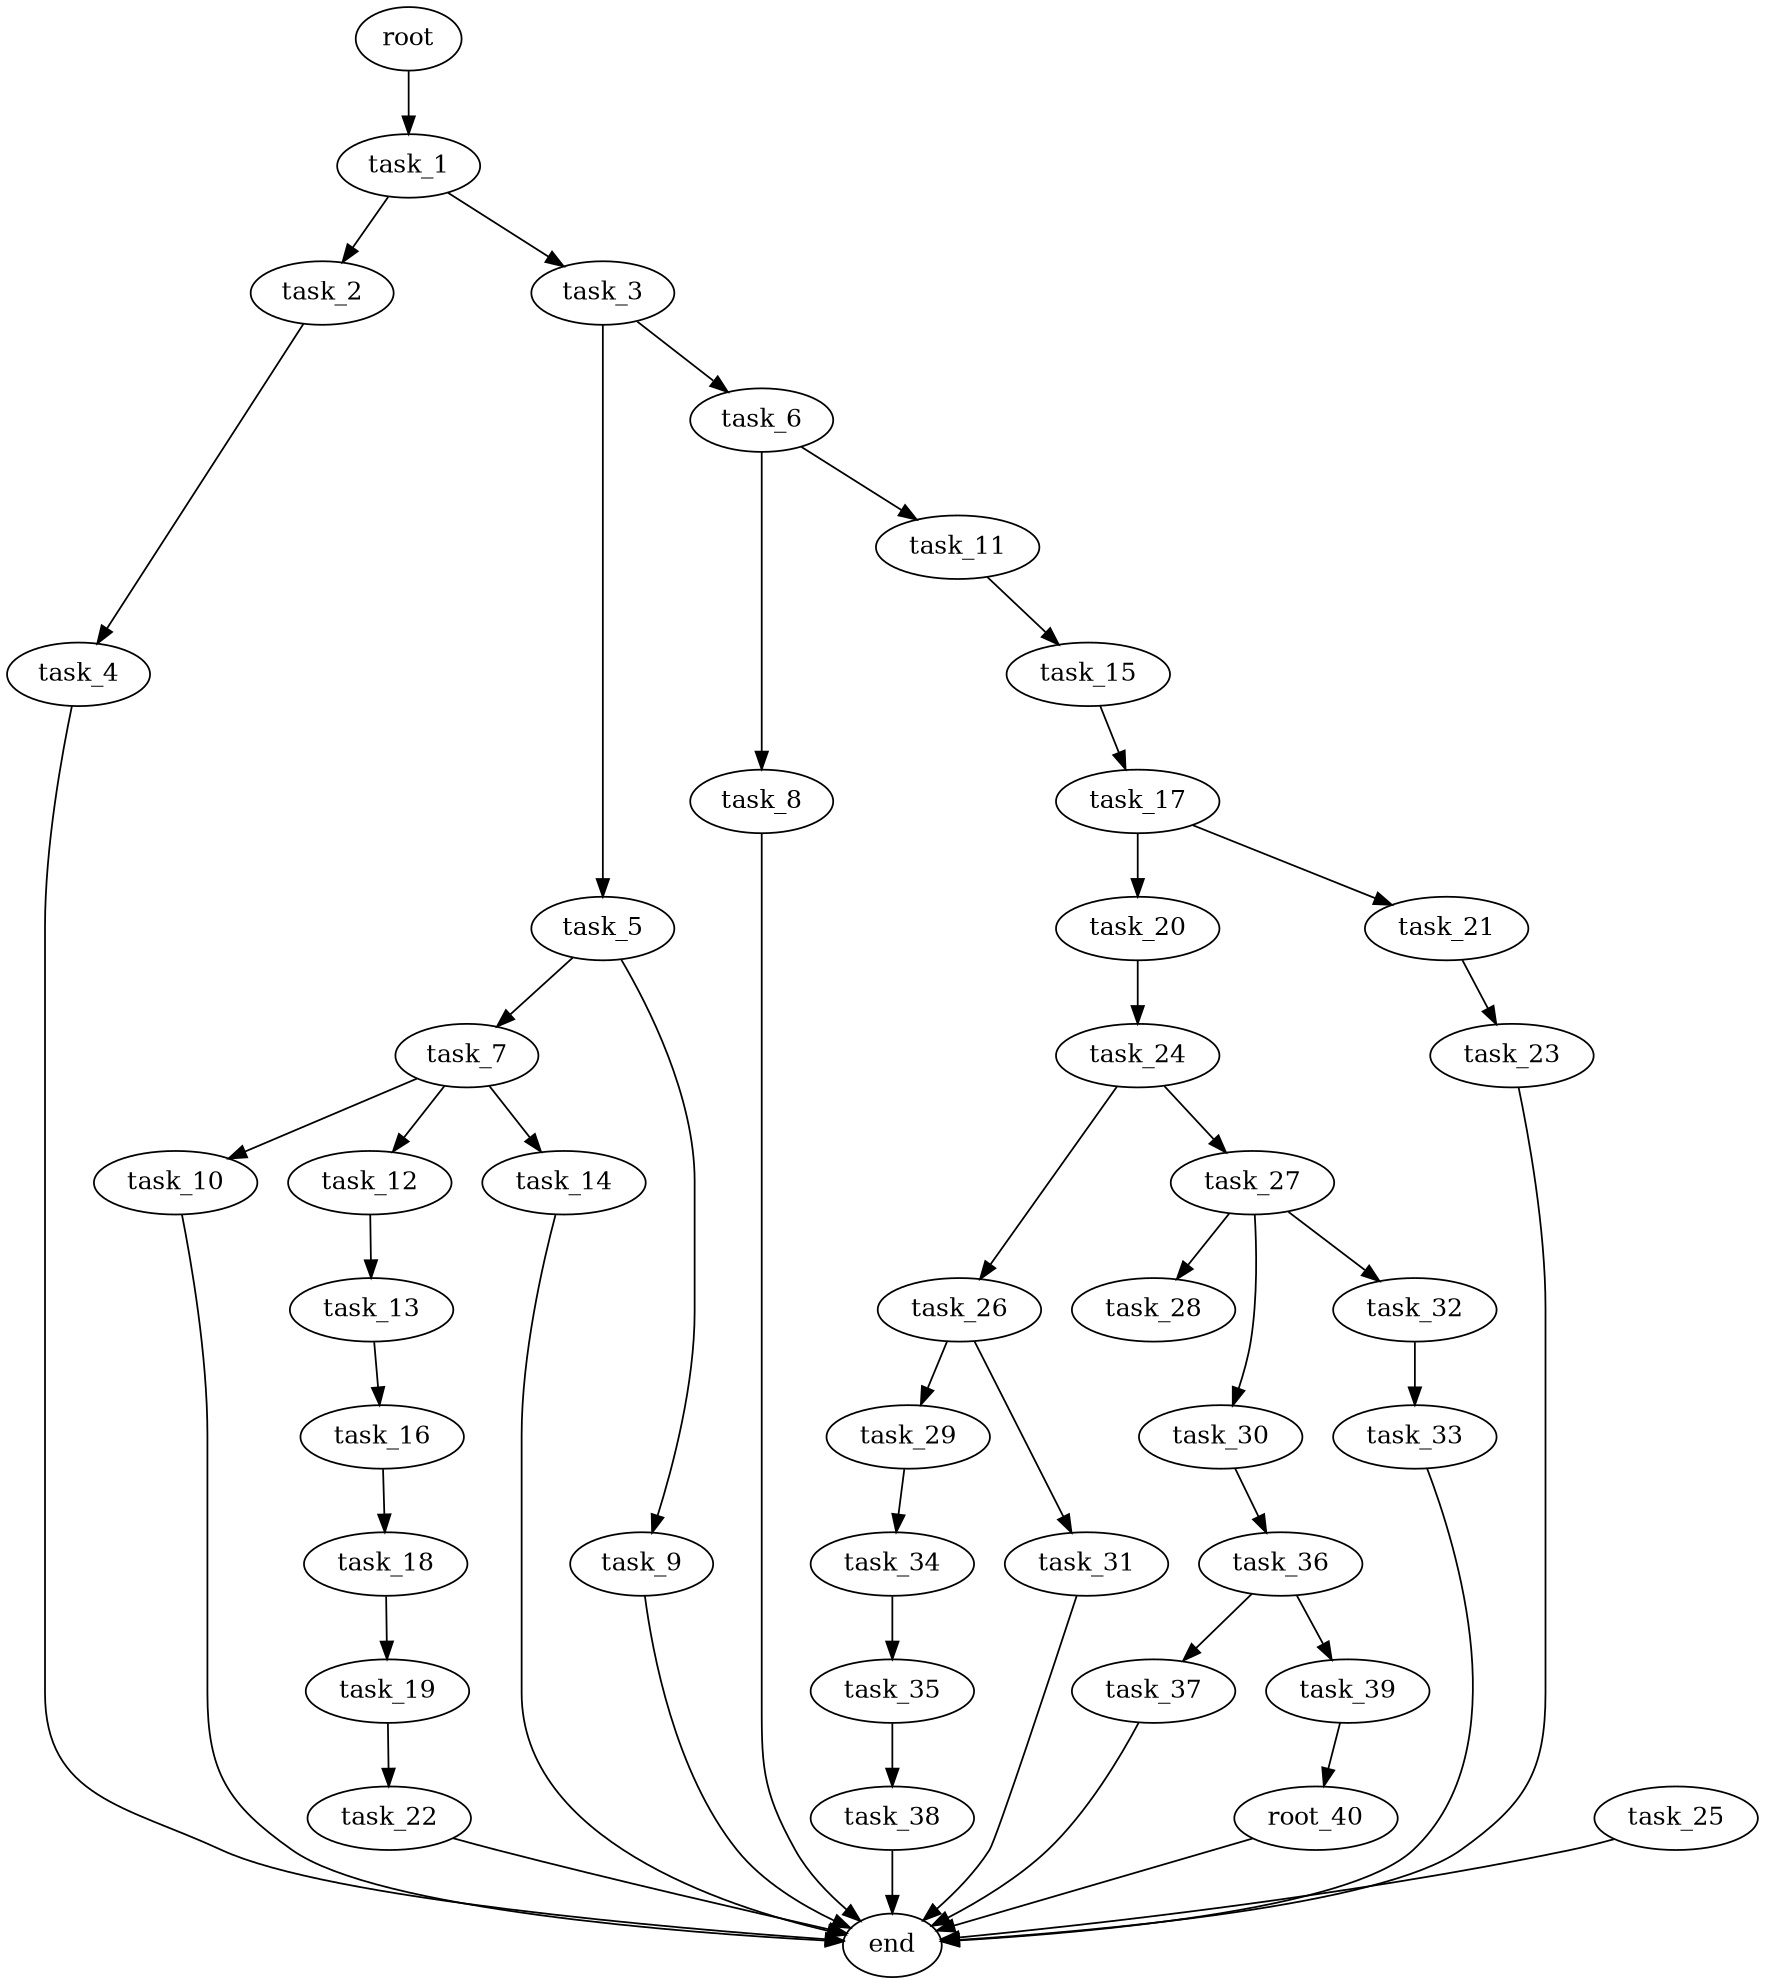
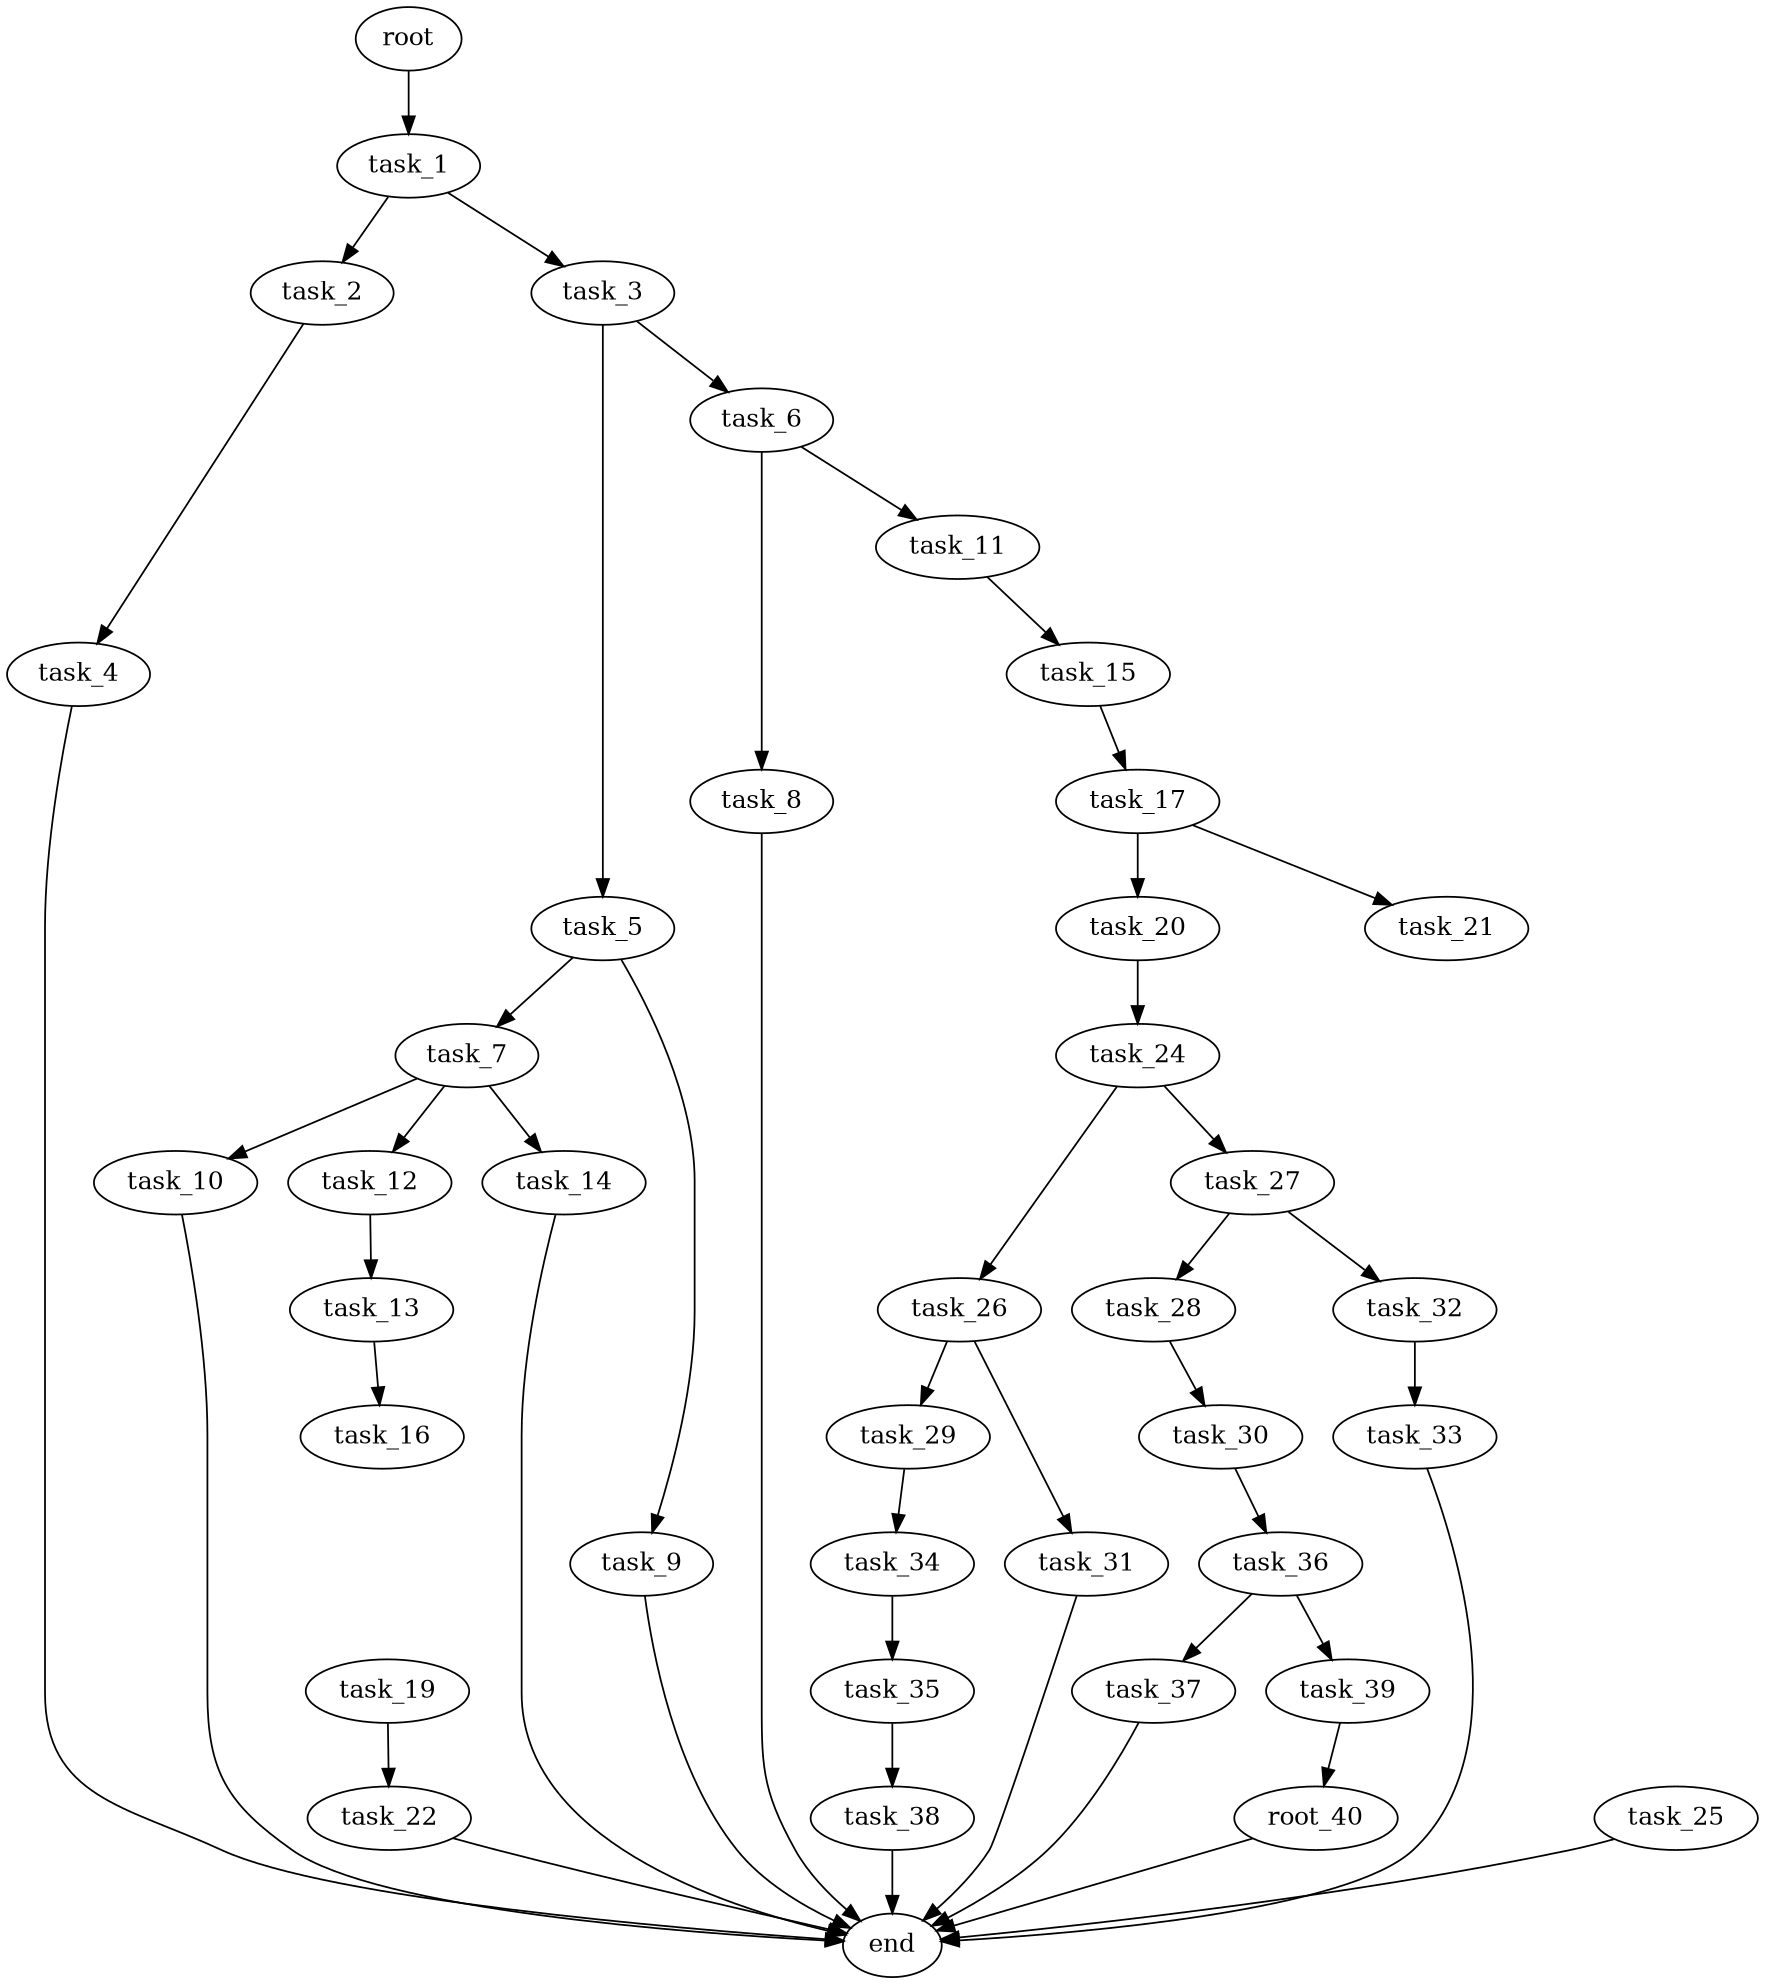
node "task_23": removed
edge "task_27" -> "task_30": now "task_28" -> "task_30"
node "task_18": removed
